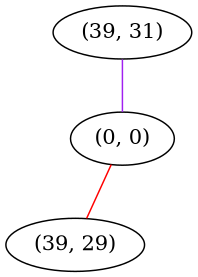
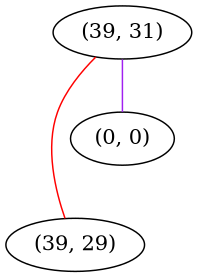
edge "(0, 0)" -- "(39, 29)": now "(39, 31)" -- "(39, 29)"
